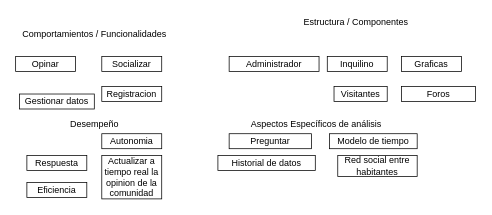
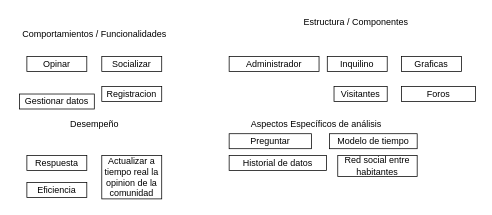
node "Opinar": moved (45, 64) -> (57, 64)
node "Autonomia": removed
node "Historial de datos": moved (267, 163) -> (278, 163)
